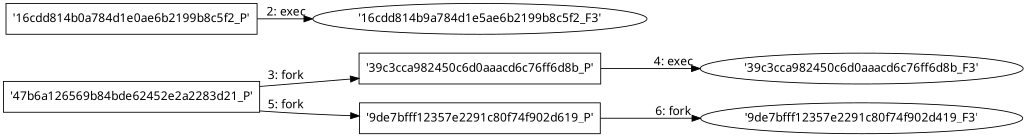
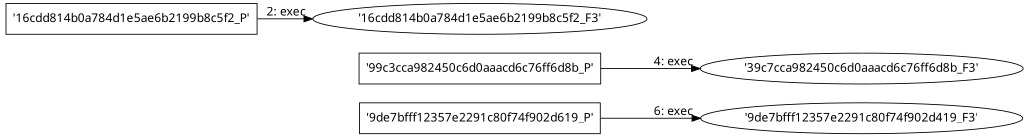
node "'16cdd814b0a784d1e0ae6b2199b8c5f2_P'": label "'16cdd814b0a784d1e0ae6b2199b8c5f2_P'" -> "'16cdd814b0a784d1e5ae6b2199b8c5f2_P'"
node "'16cdd814b9a784d1e5ae6b2199b8c5f2_F3'": label "'16cdd814b9a784d1e5ae6b2199b8c5f2_F3'" -> "'16cdd814b0a784d1e5ae6b2199b8c5f2_F3'"
node "'39c3cca982450c6d0aaacd6c76ff6d8b_P'": label "'39c3cca982450c6d0aaacd6c76ff6d8b_P'" -> "'99c3cca982450c6d0aaacd6c76ff6d8b_P'"
node "'39c3cca982450c6d0aaacd6c76ff6d8b_F3'": label "'39c3cca982450c6d0aaacd6c76ff6d8b_F3'" -> "'39c7cca982450c6d0aaacd6c76ff6d8b_F3'"
node "'47b6a126569b84bde62452e2a2283d21_P'": removed
edge "'9de7bfff12357e2291c80f74f902d619_P'" -> "'9de7bfff12357e2291c80f74f902d419_F3'": label "6: fork" -> "6: exec"
